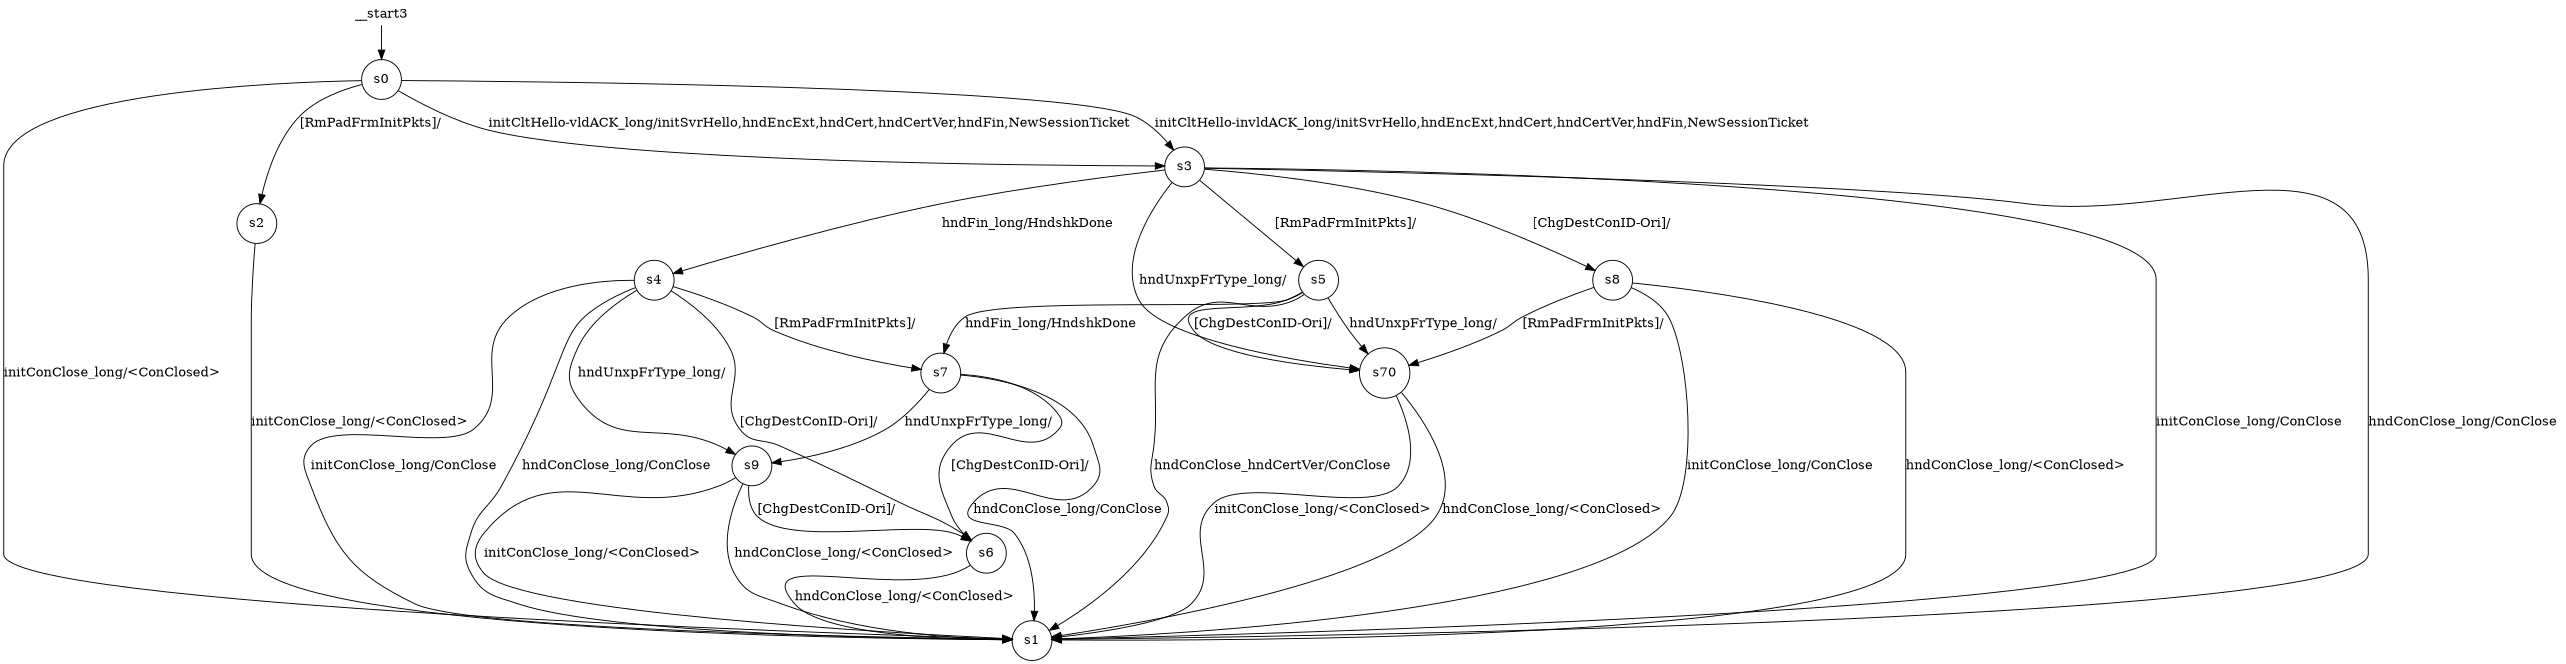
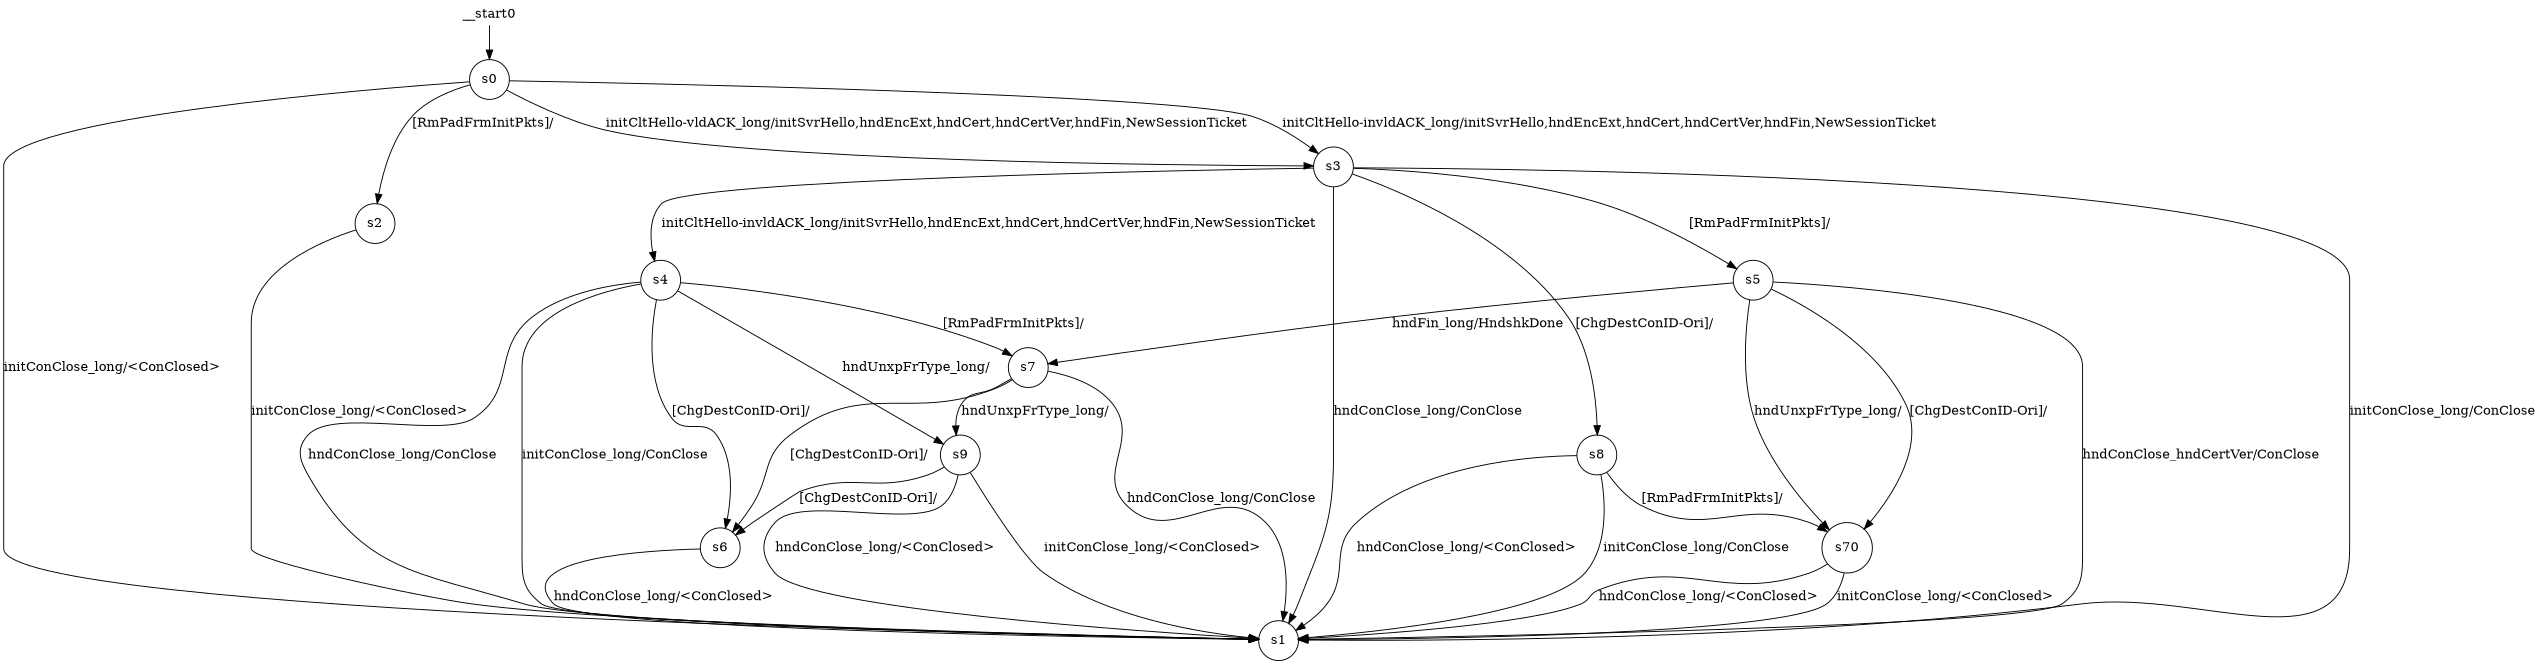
node "__start3": label "__start3" -> "__start0"
edge "s3" -> "s4": label "hndFin_long/HndshkDone " -> "initCltHello-invldACK_long/initSvrHello,hndEncExt,hndCert,hndCertVer,hndFin,NewSessionTicket "
edge "s3" -> "s70": removed, label "hndUnxpFrType_long/"
